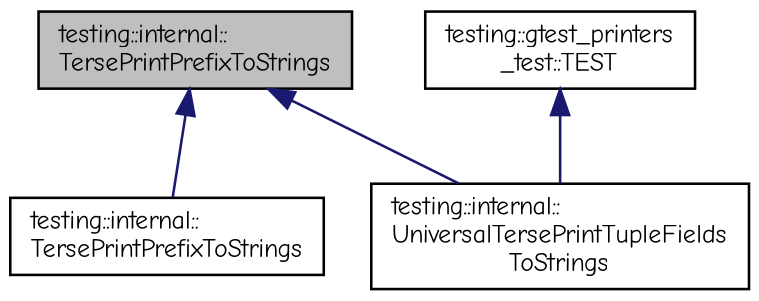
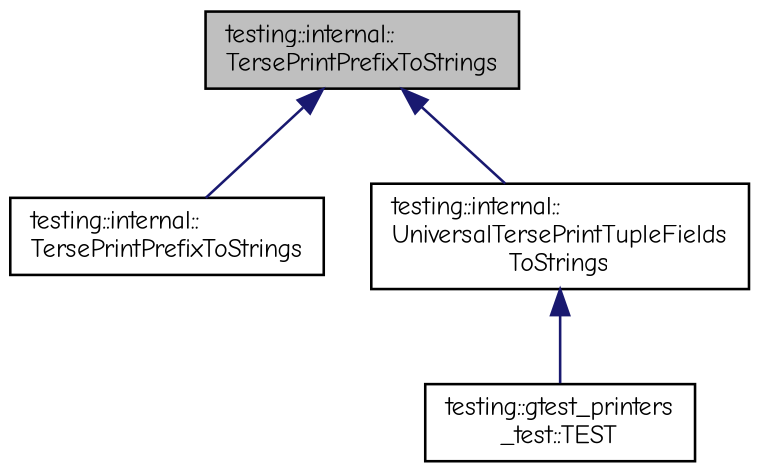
edge "testing::internal:: UniversalTersePrintTupleFields ToStrings" -> "testing::gtest_printers _test::TEST": reversed
